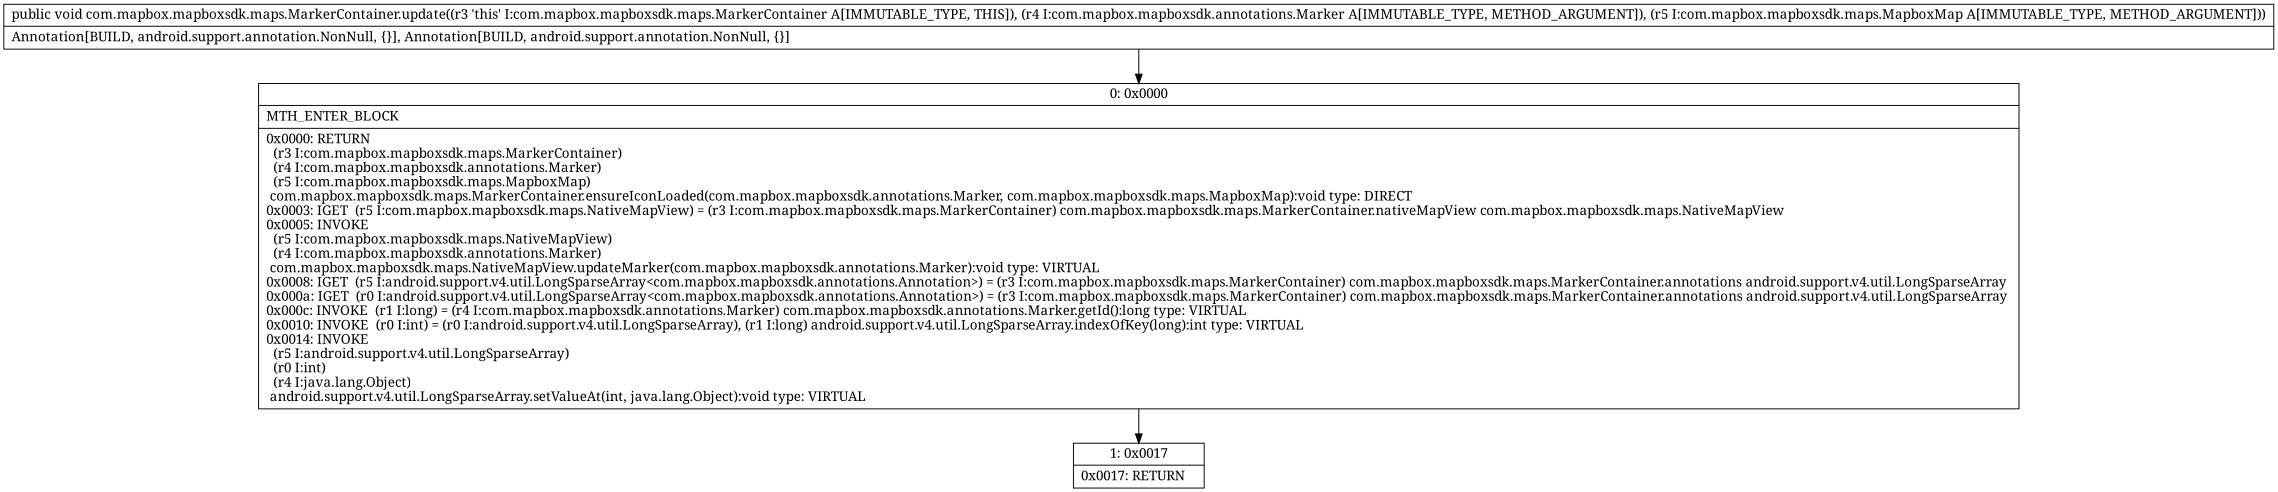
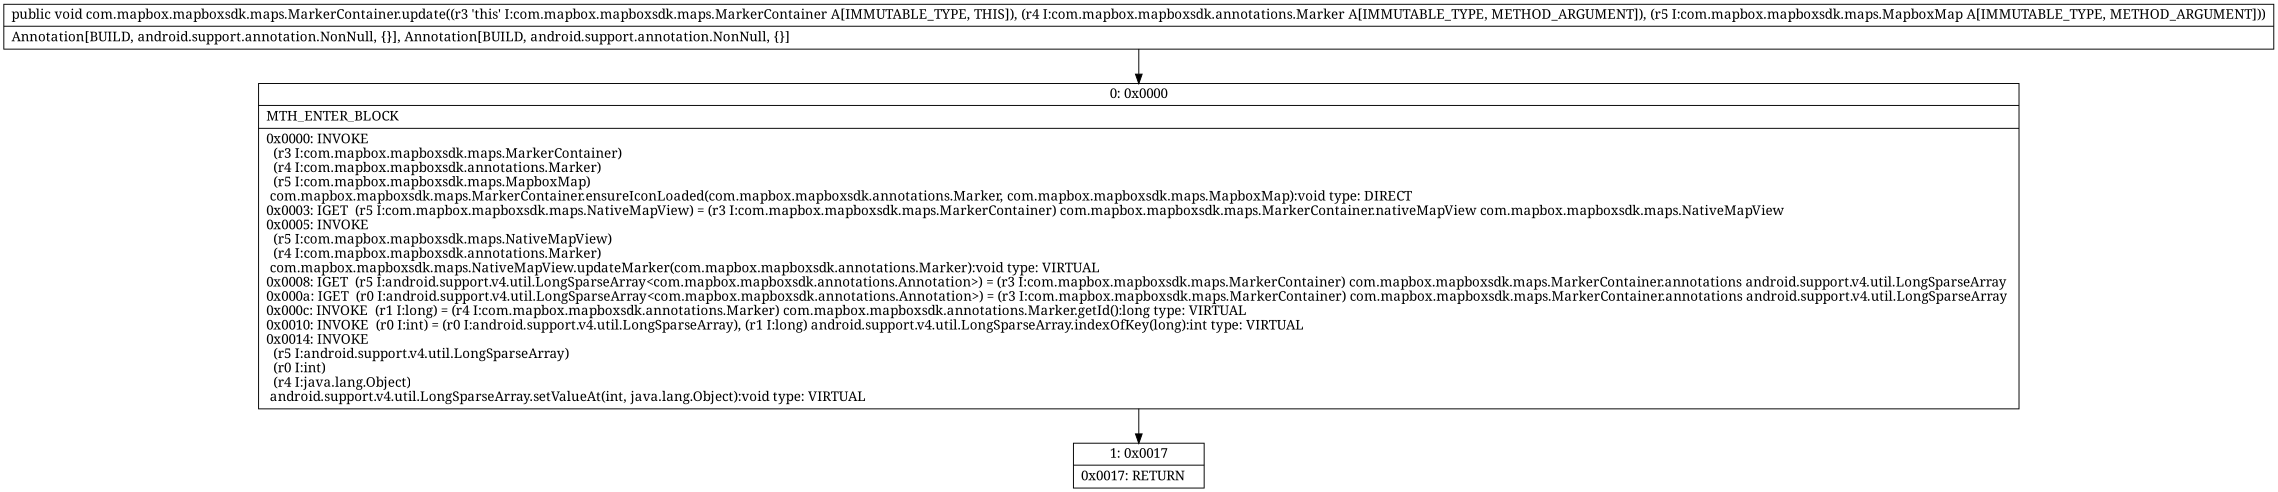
node "0: 0x0000": text "0x0000: RETURN" -> "0x0000: INVOKE"
